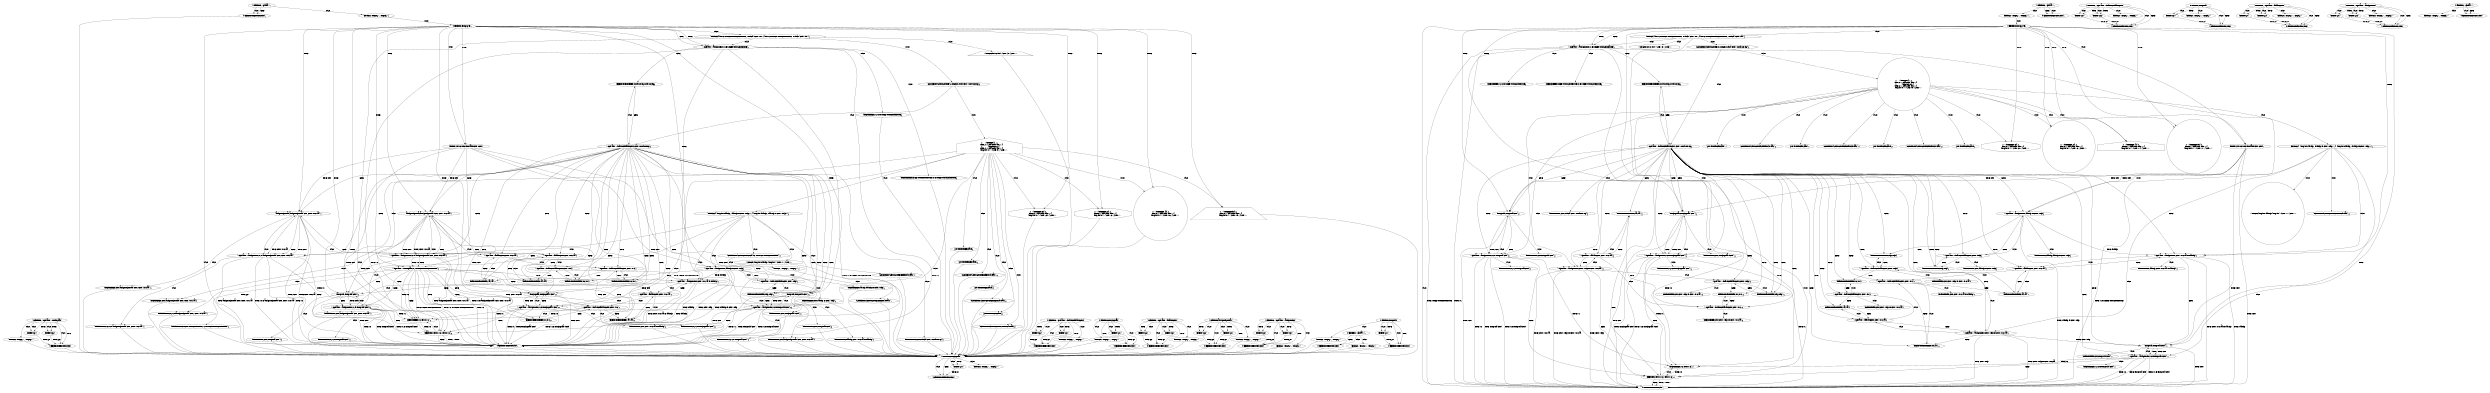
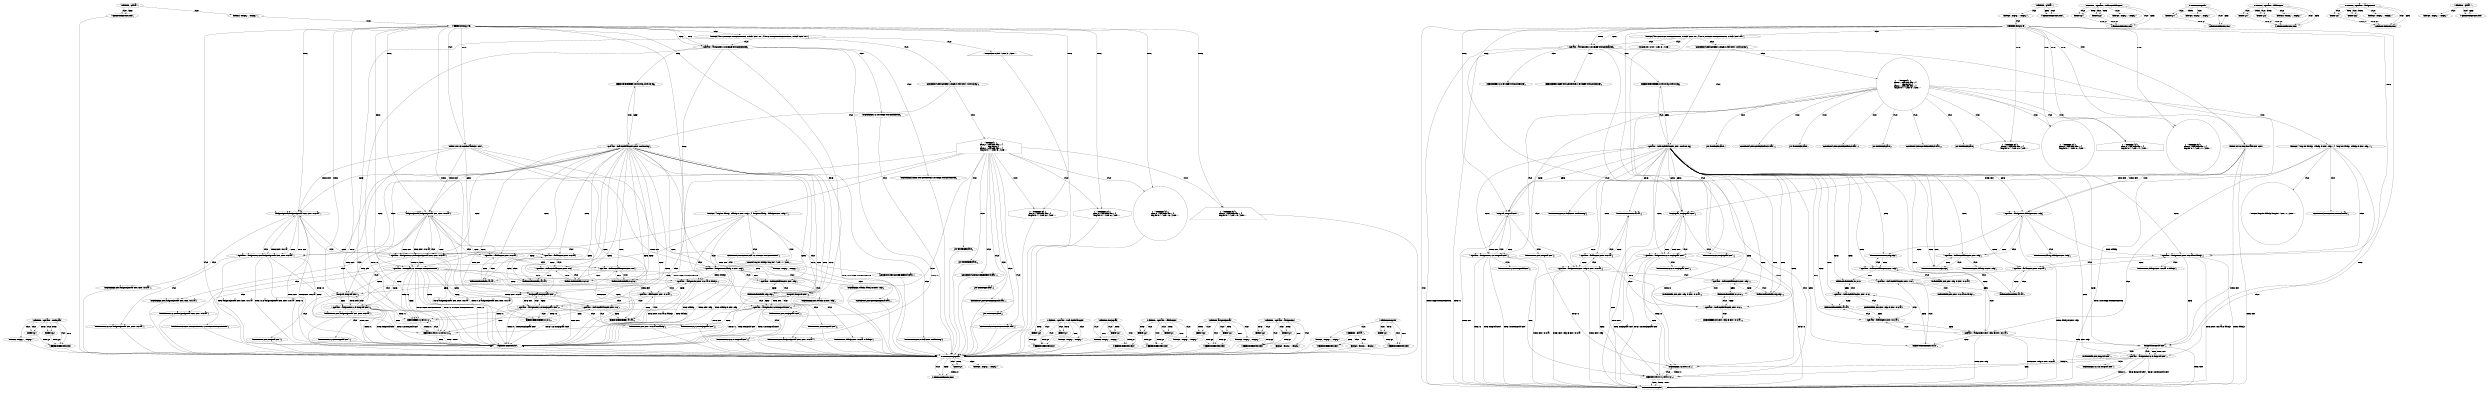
edge "(<operator>.notEquals,rc != X86EMUL_CONTINUE)" -> "(IDENTIFIER,X86EMUL_CONTINUE,rc != X86EMUL_CONTINUE)": label "DDG: p2" -> "AST: "
